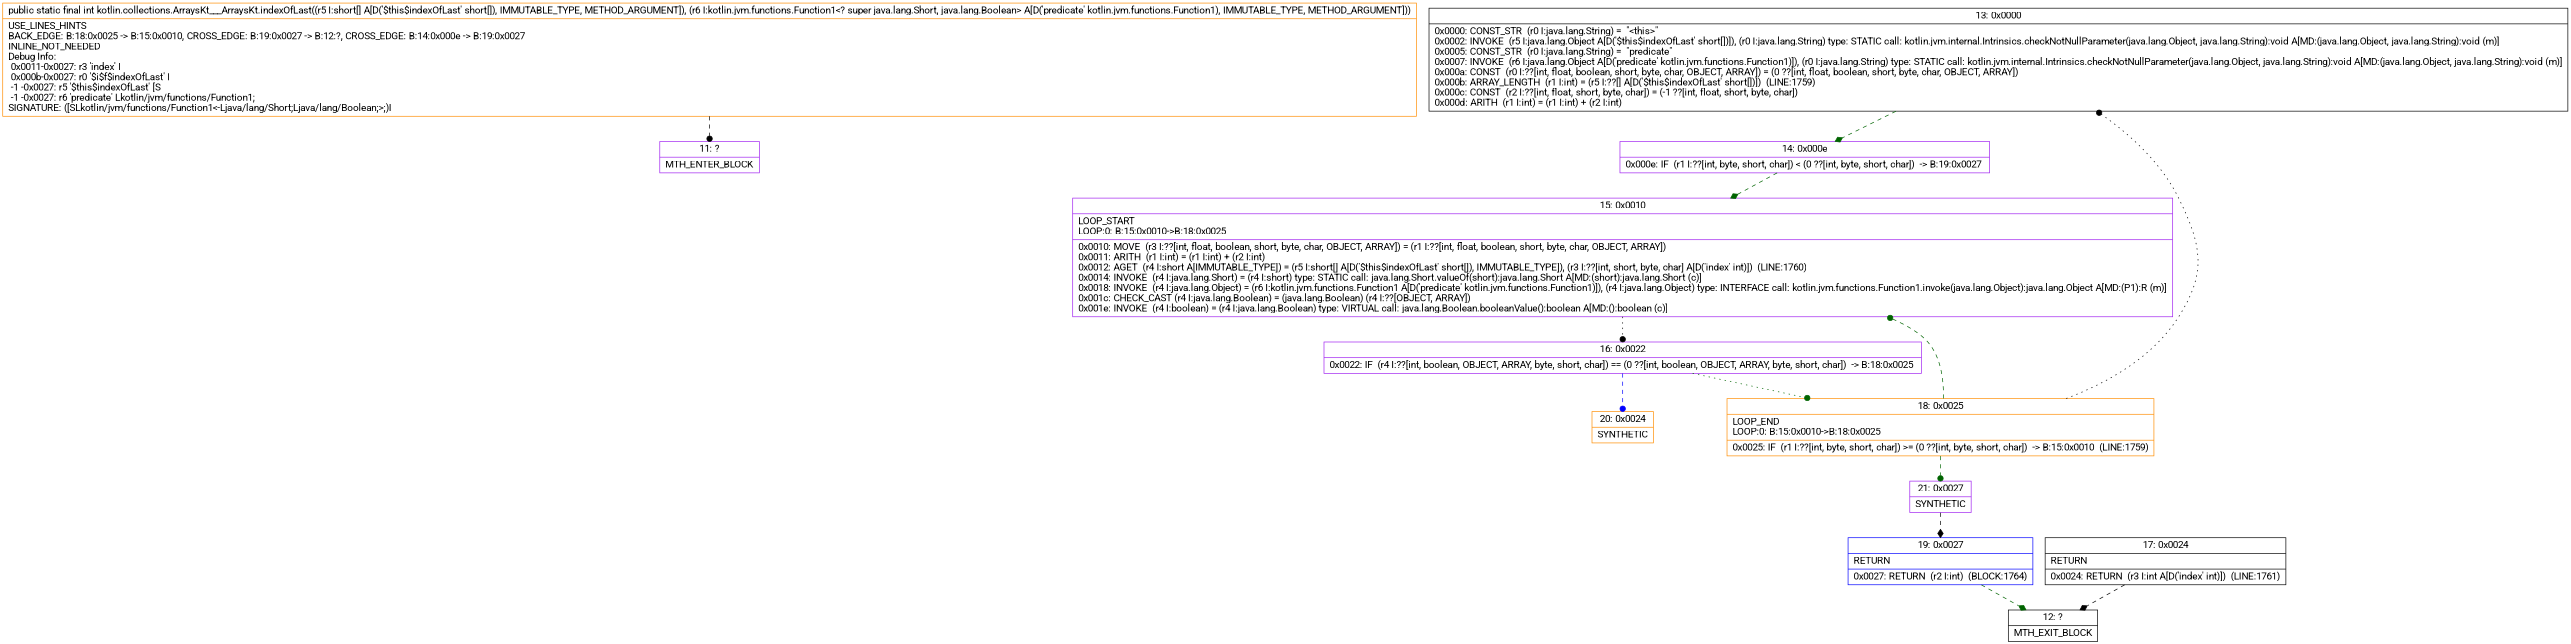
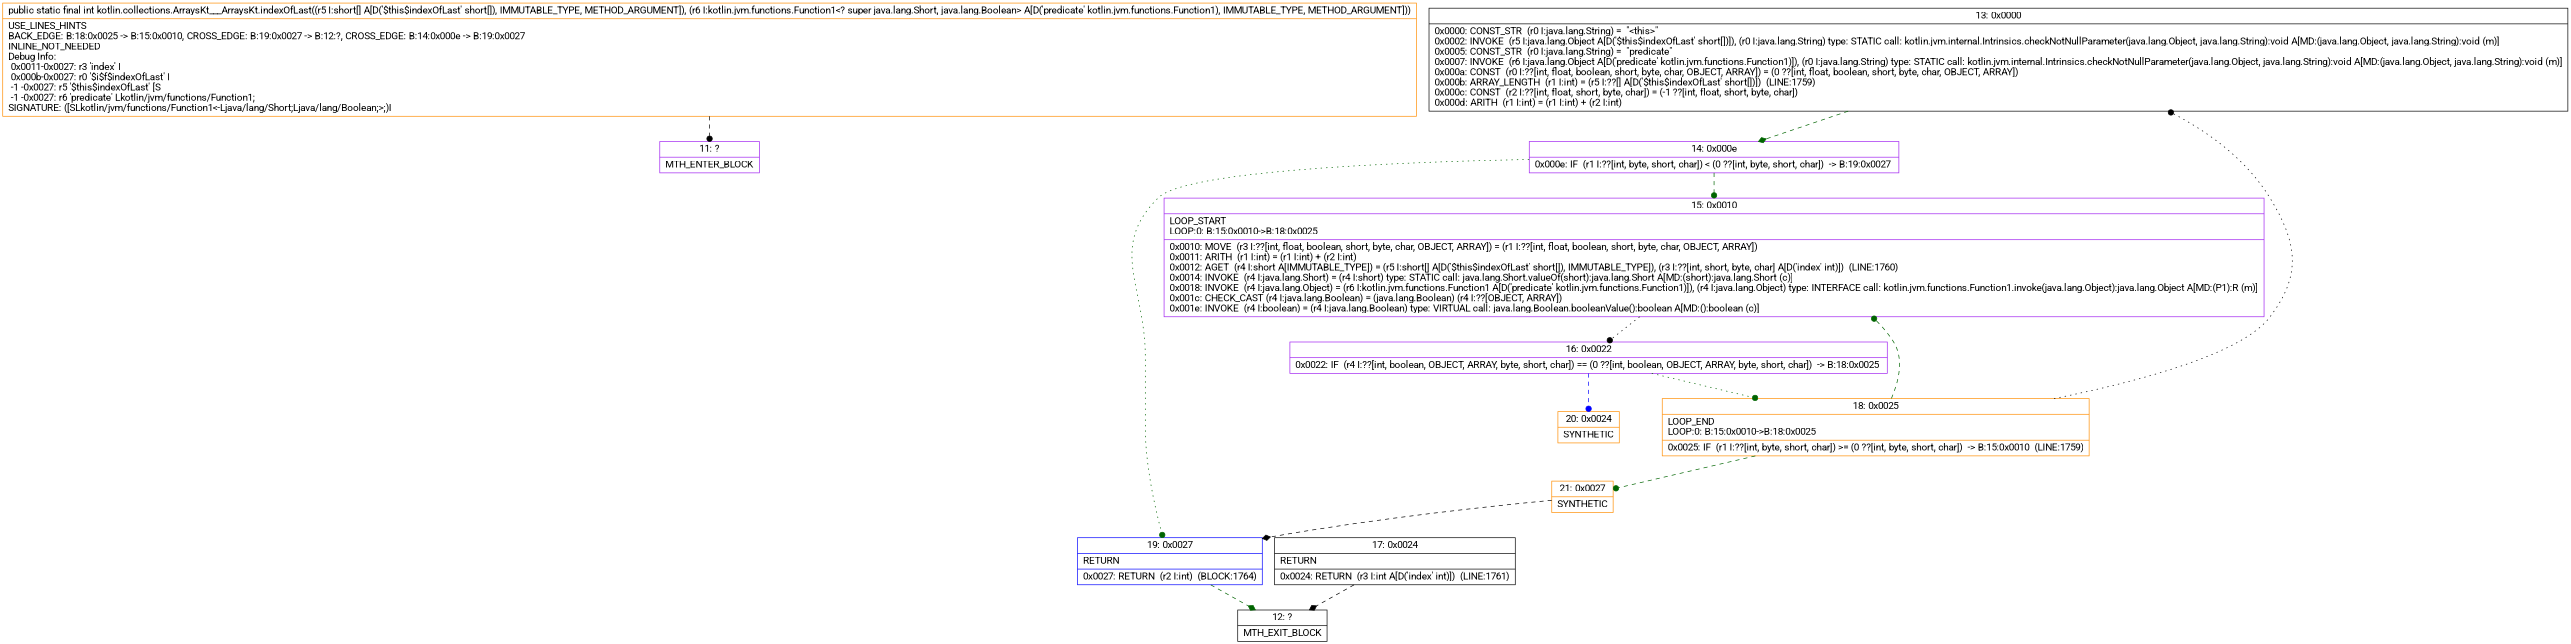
edge "14: 0x000e" -> "15: 0x0010": arrowhead diamond -> dot
edge "14: 0x000e" -> "19: 0x0027": added
node "21: 0x0027": color purple -> darkorange
